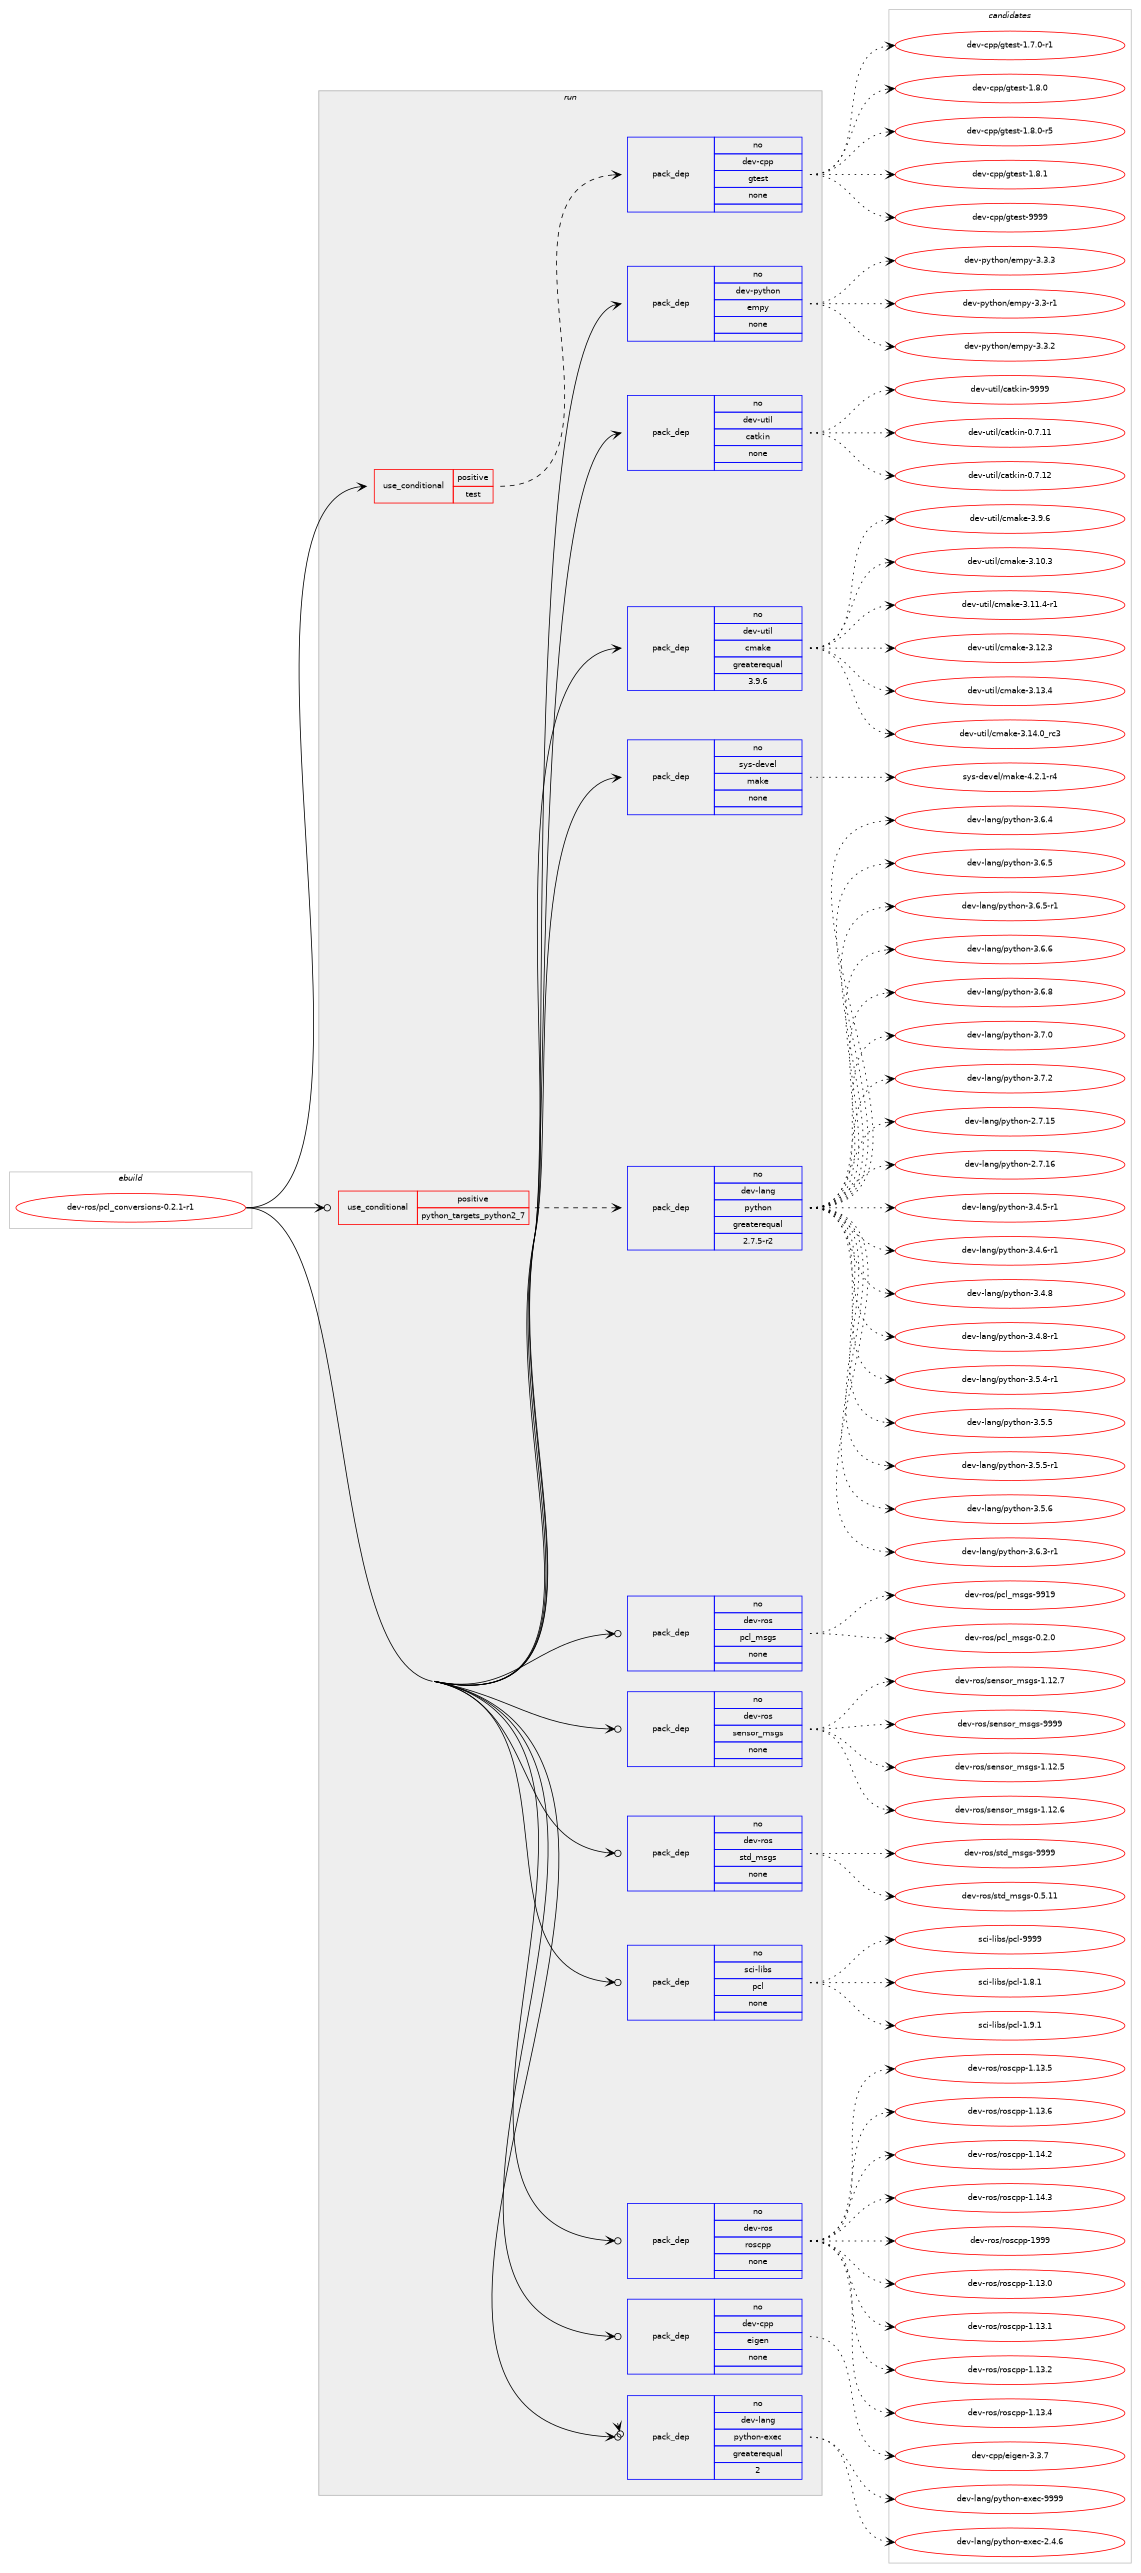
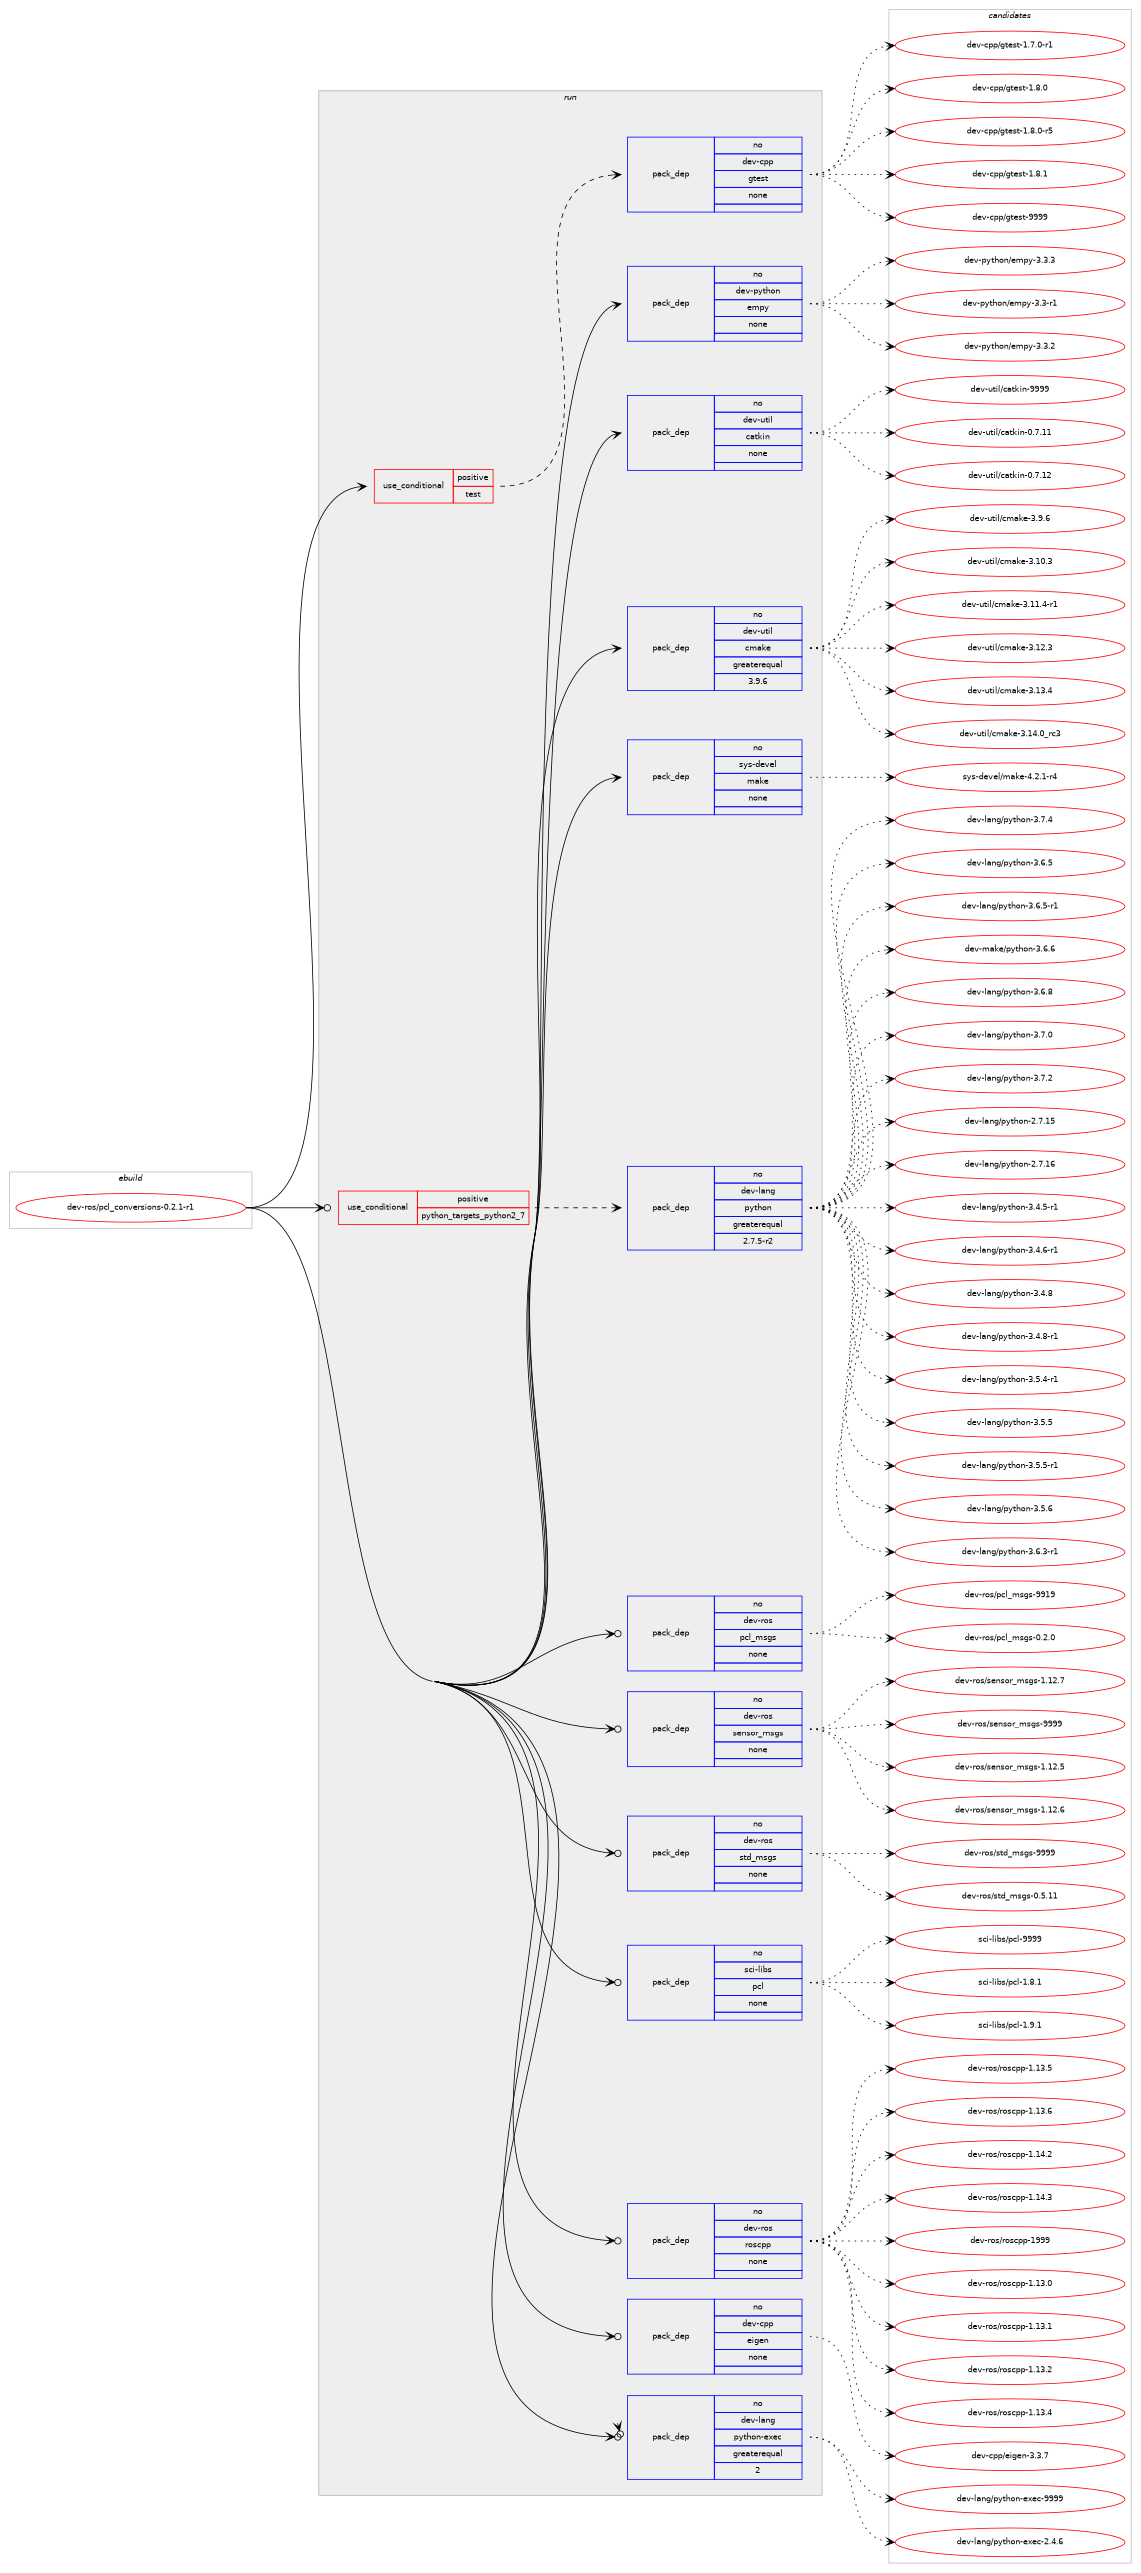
node "dev-lang/python-3.6.4": label "dev-lang/python-3.6.4" -> "dev-lang/python-3.7.4"
node "dev-lang/python-3.6.6": label "dev-lang/python-3.6.6" -> "dev-make/python-3.6.6"
